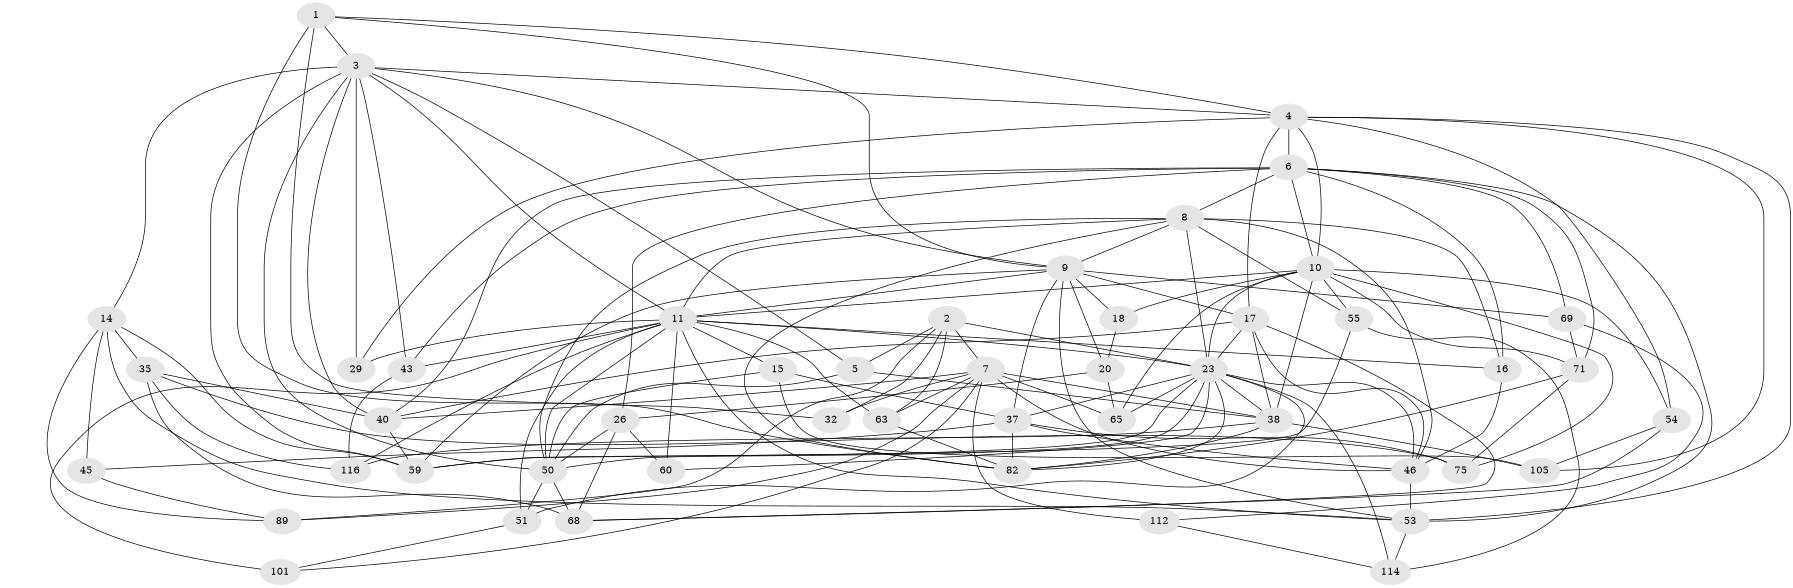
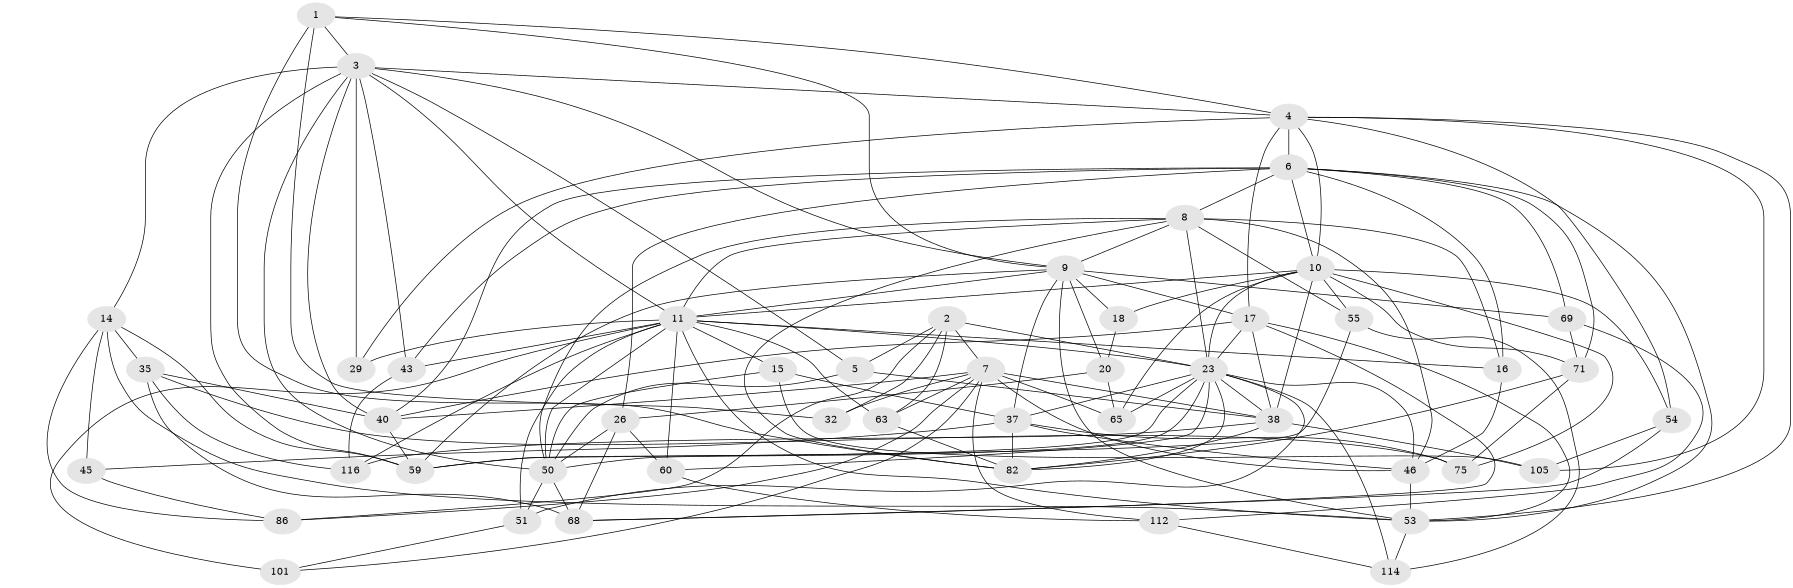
edge "17" -- "46": now "17" -- "53"
edge "60" -- "112": added
node "89": label "89" -> "86"
